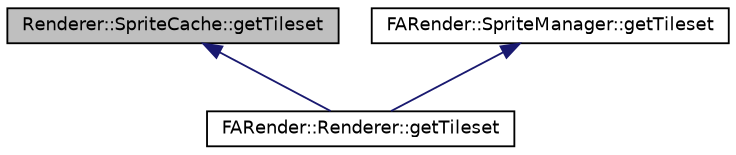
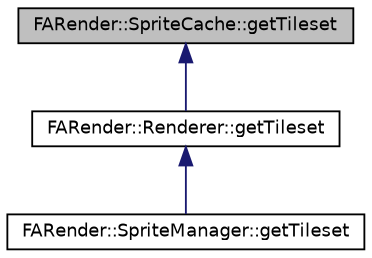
node "Renderer::SpriteCache::getTileset": label "Renderer::SpriteCache::getTileset" -> "FARender::SpriteCache::getTileset"
edge "FARender::Renderer::getTileset" -> "FARender::SpriteManager::getTileset": reversed
